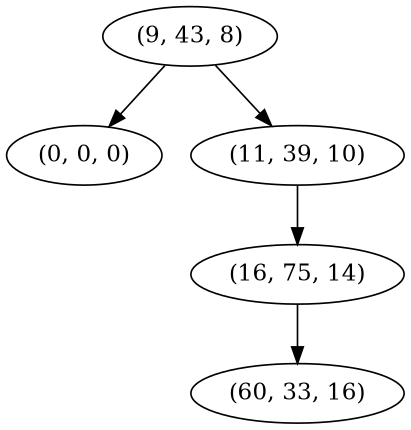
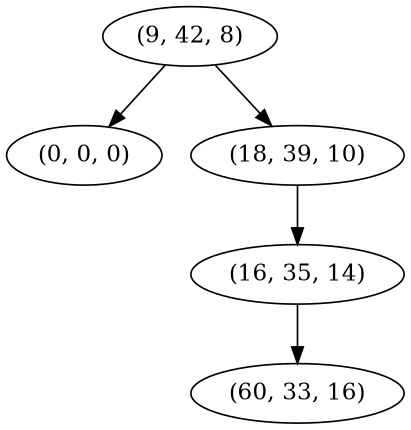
node "(9, 43, 8)": label "(9, 43, 8)" -> "(9, 42, 8)"
node "(11, 39, 10)": label "(11, 39, 10)" -> "(18, 39, 10)"
node "(16, 75, 14)": label "(16, 75, 14)" -> "(16, 35, 14)"
